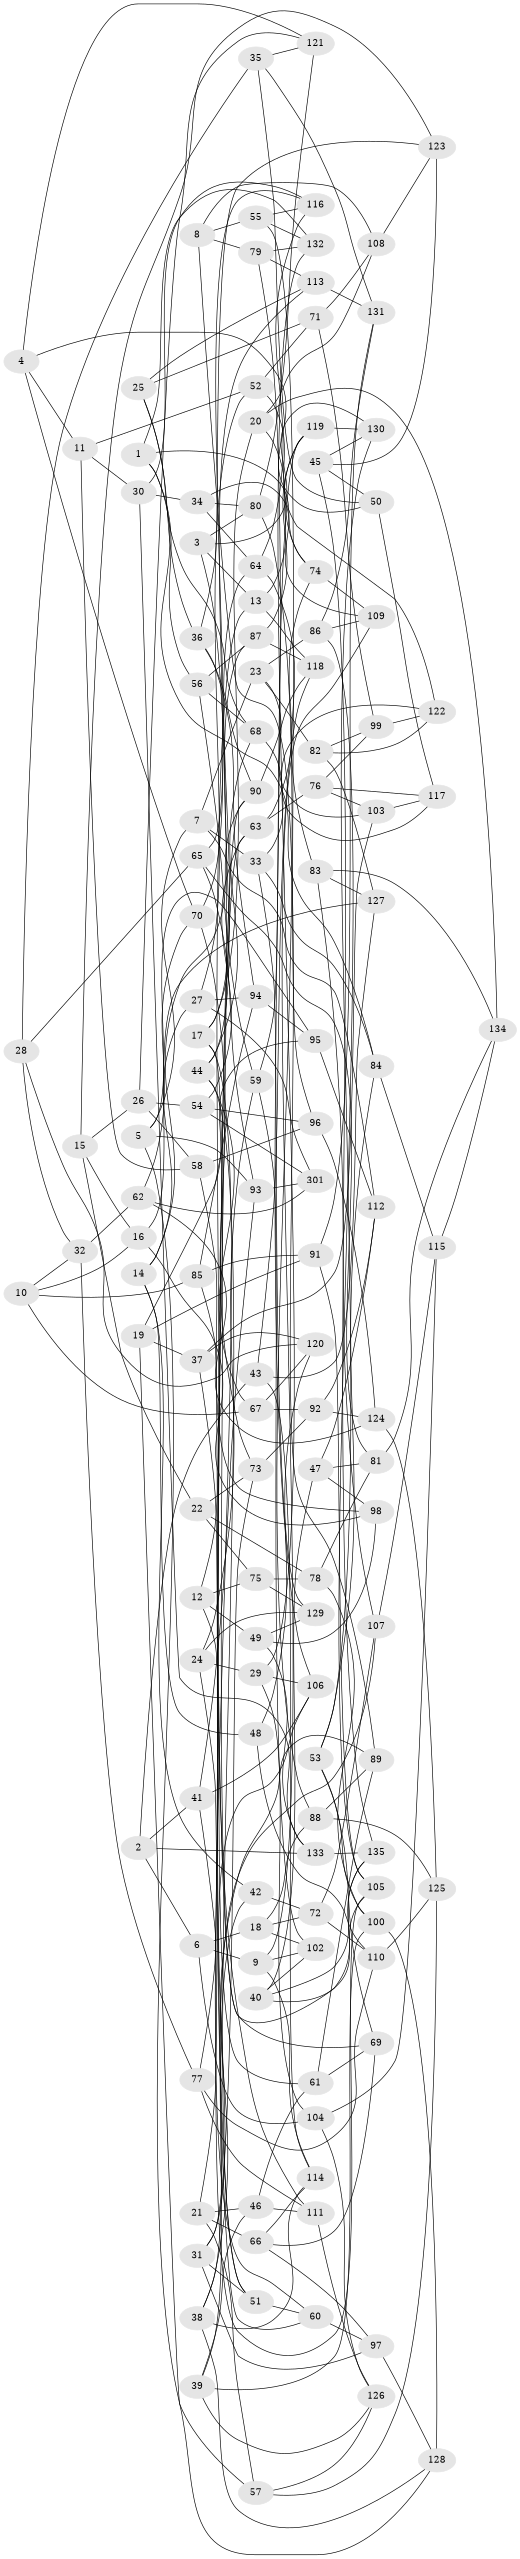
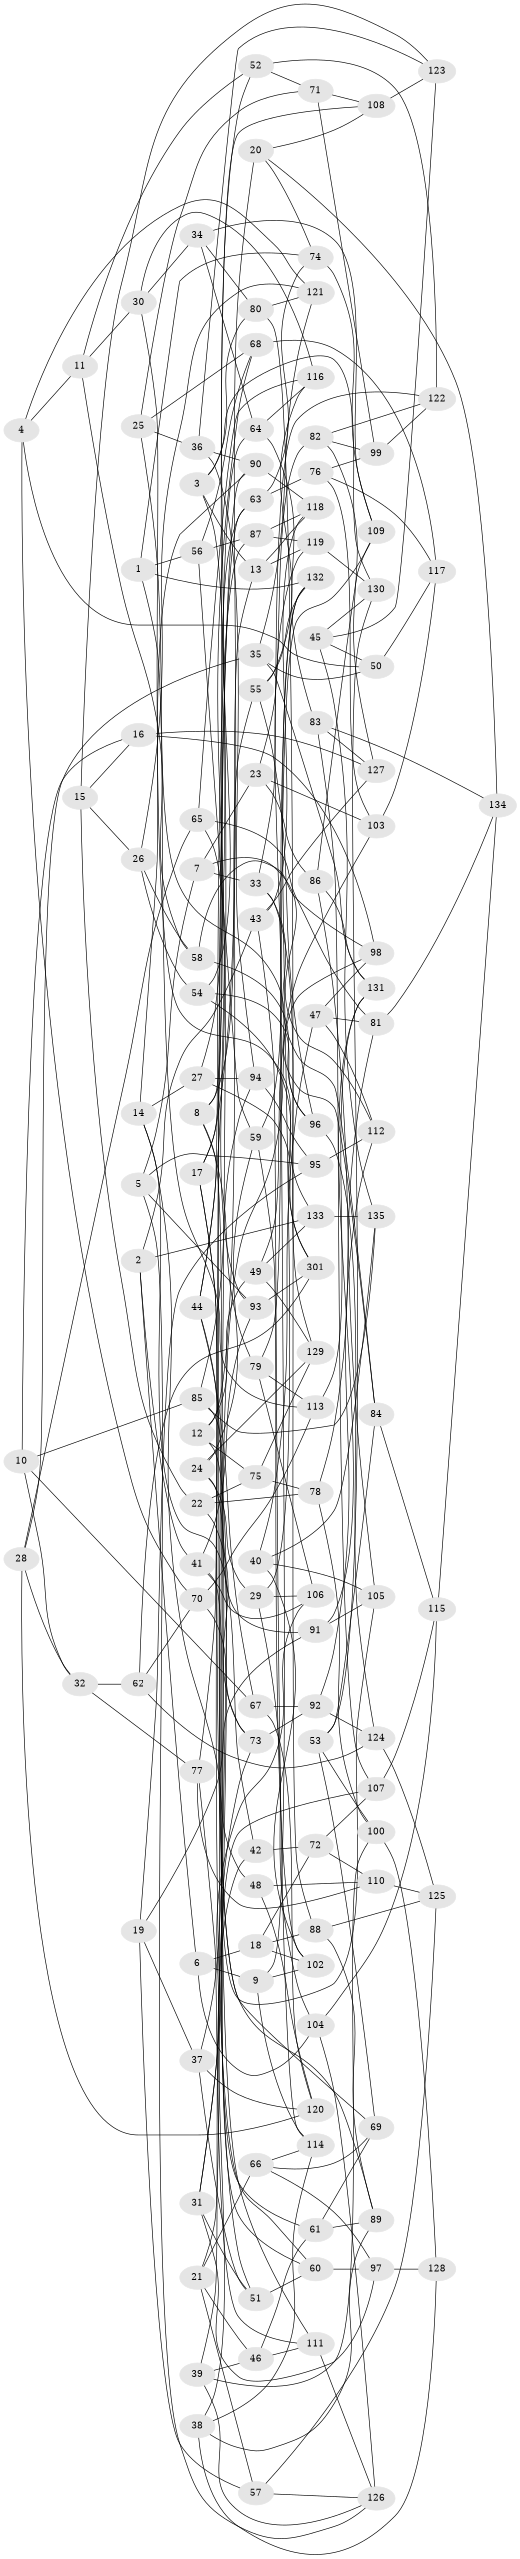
edge "5" -- "128": now "5" -- "126"
